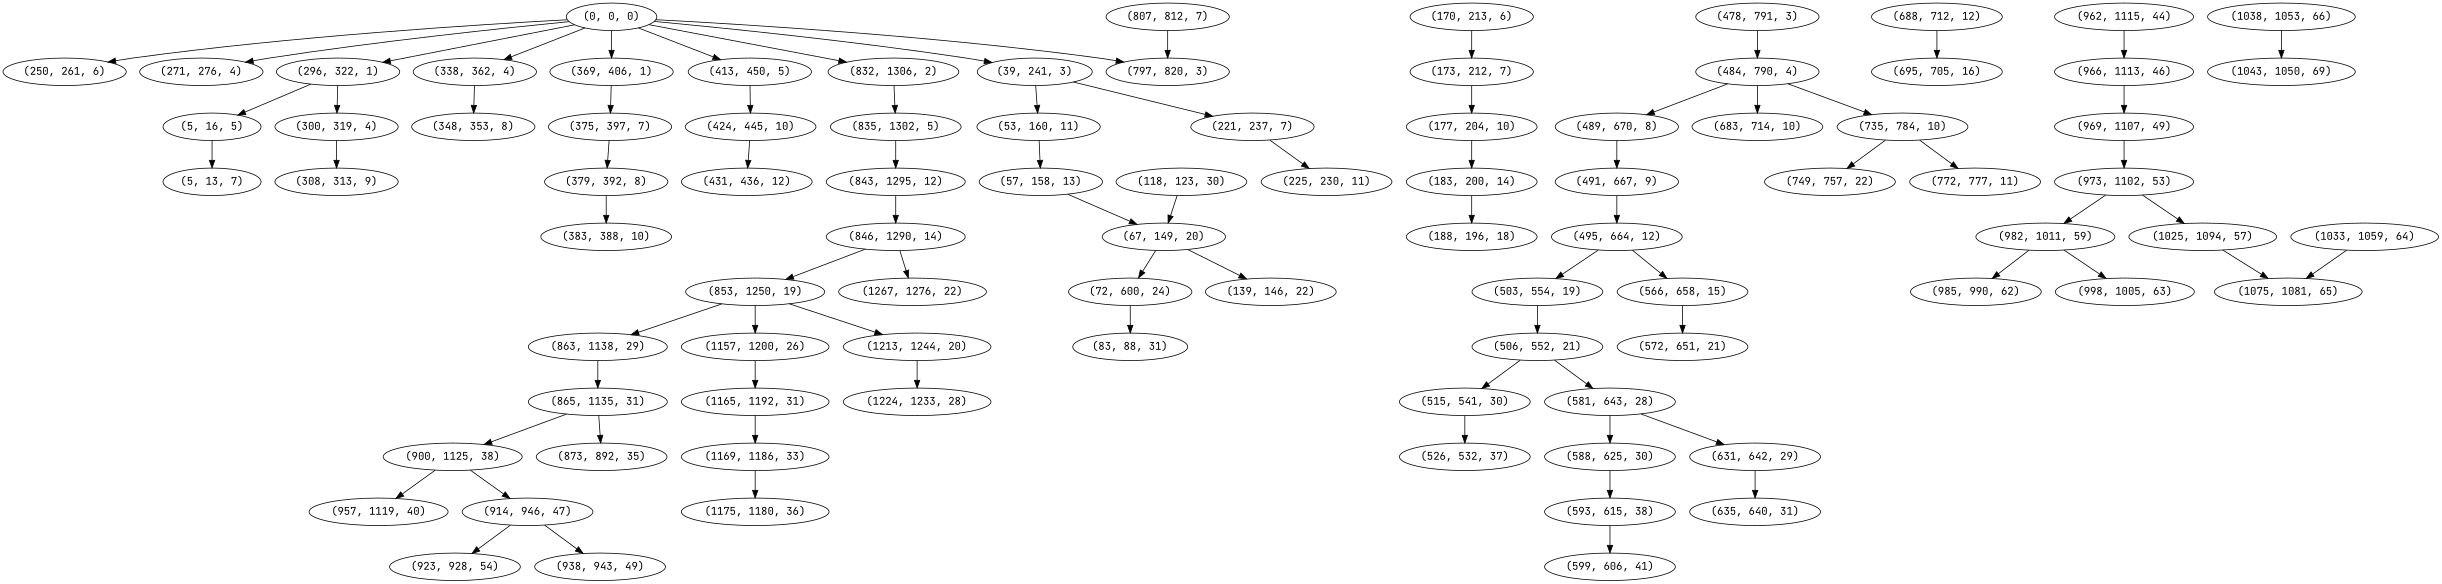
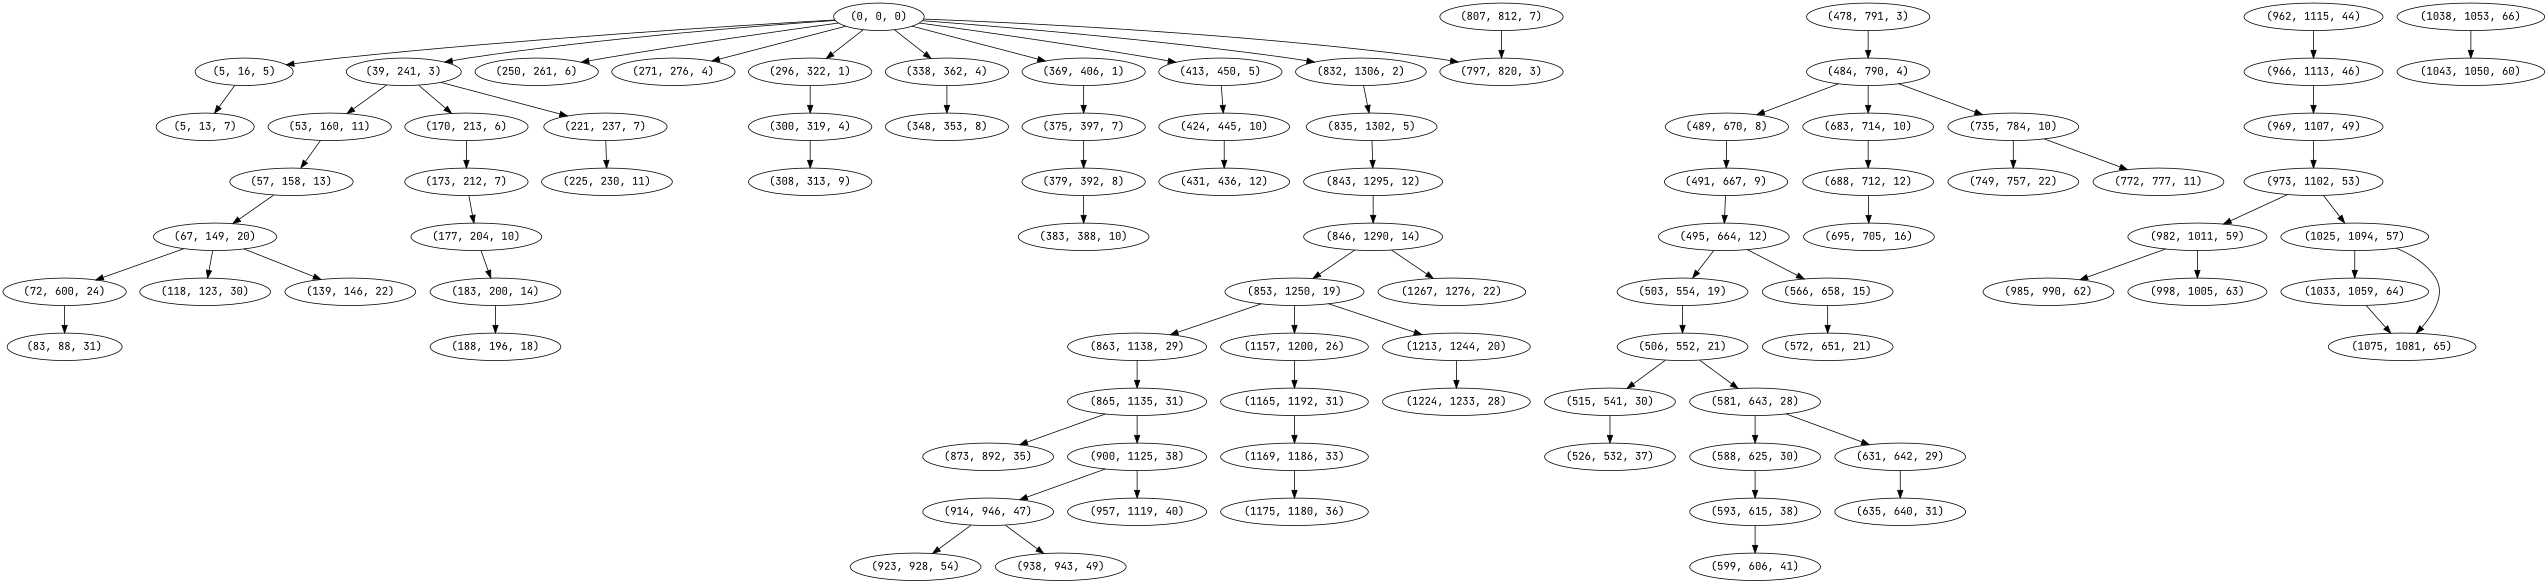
node "(1043, 1050, 69)": label "(1043, 1050, 69)" -> "(1043, 1050, 60)"
edge "(39, 241, 3)" -> "(170, 213, 6)": added
edge "(296, 322, 1)" -> "(5, 16, 5)": now "(0, 0, 0)" -> "(5, 16, 5)"
edge "(683, 714, 10)" -> "(688, 712, 12)": added
edge "(118, 123, 30)" -> "(67, 149, 20)": reversed
edge "(1025, 1094, 57)" -> "(1033, 1059, 64)": added
